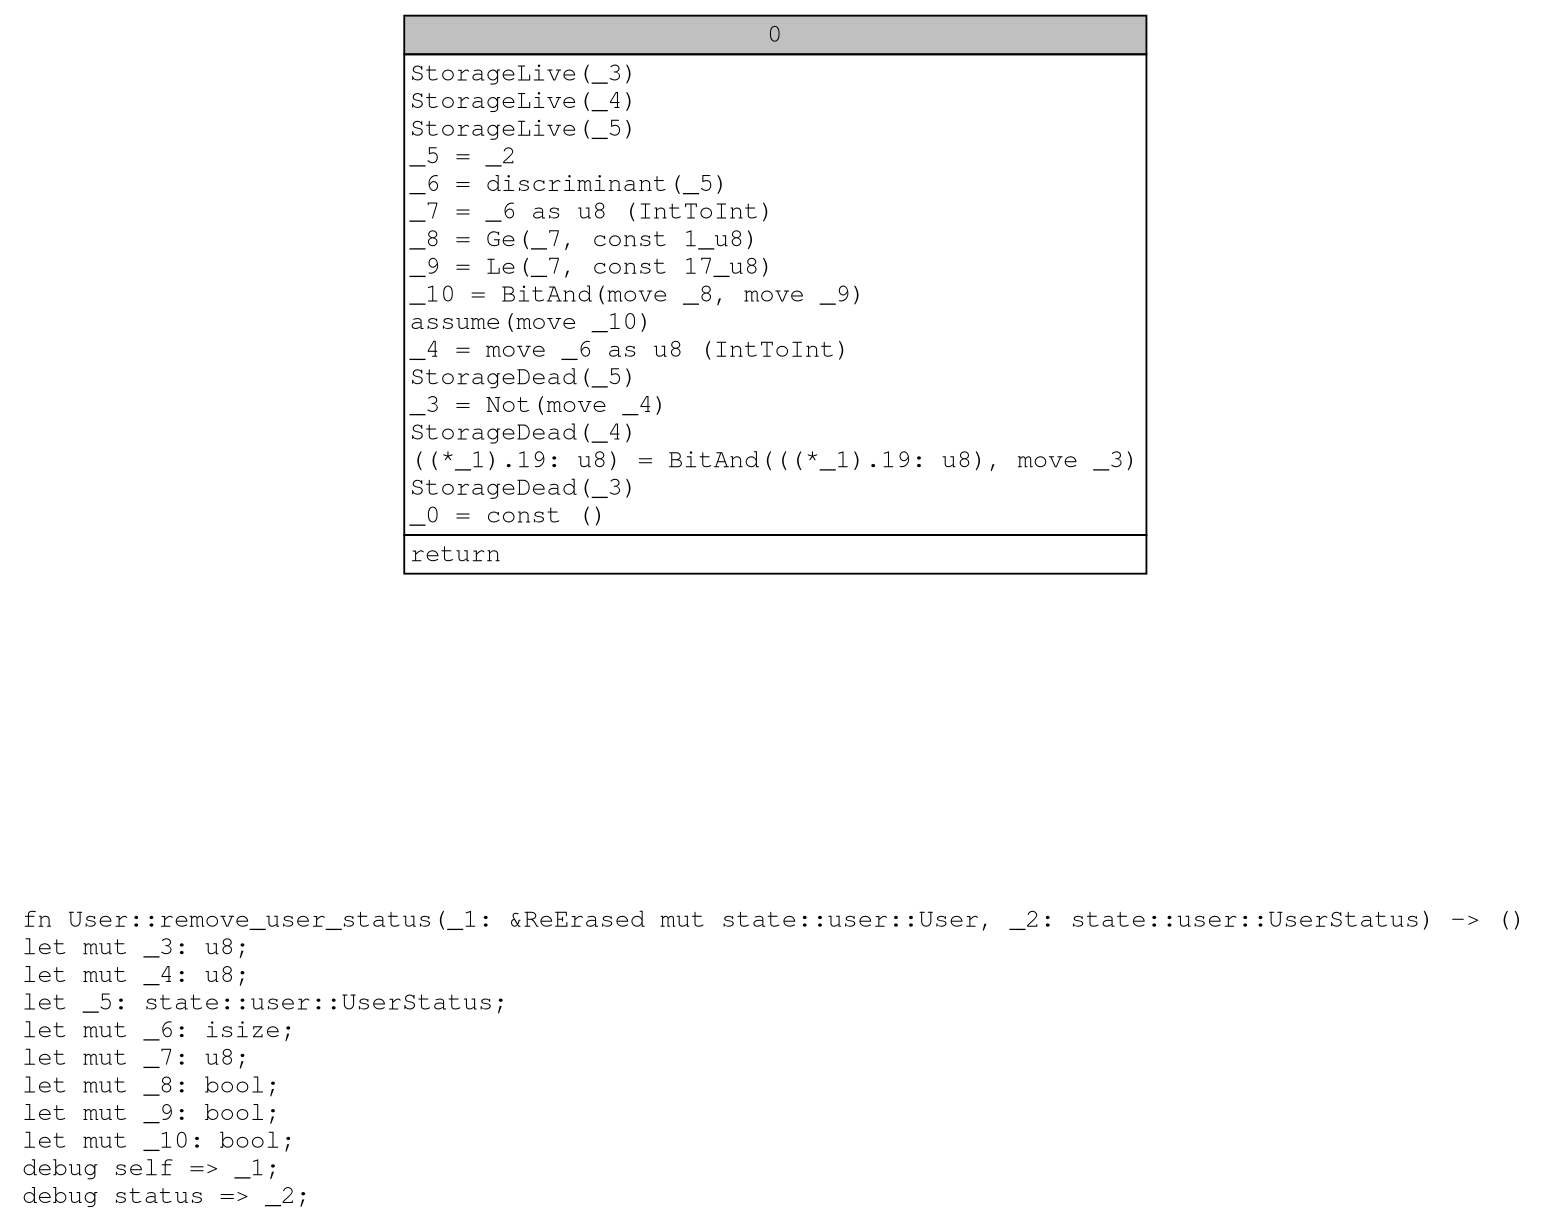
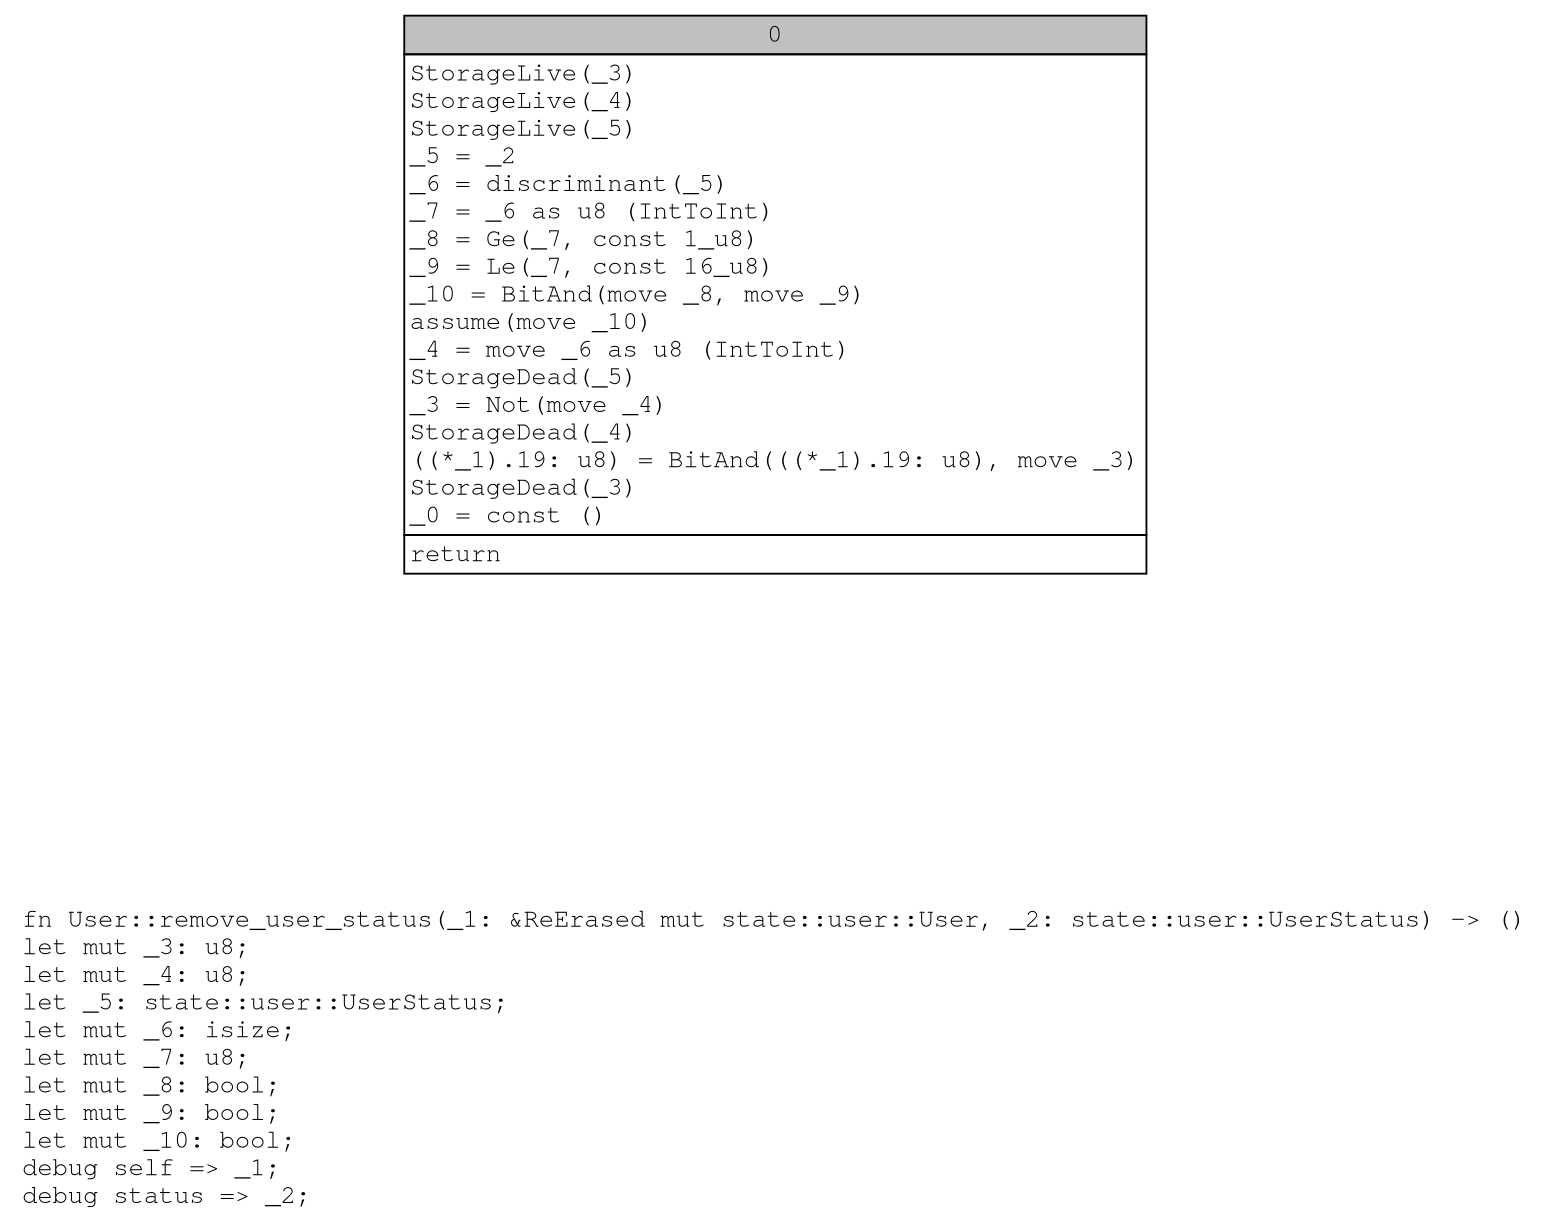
node "0": text "_9 = Le(_7, const 17_u8)" -> "_9 = Le(_7, const 16_u8)"
